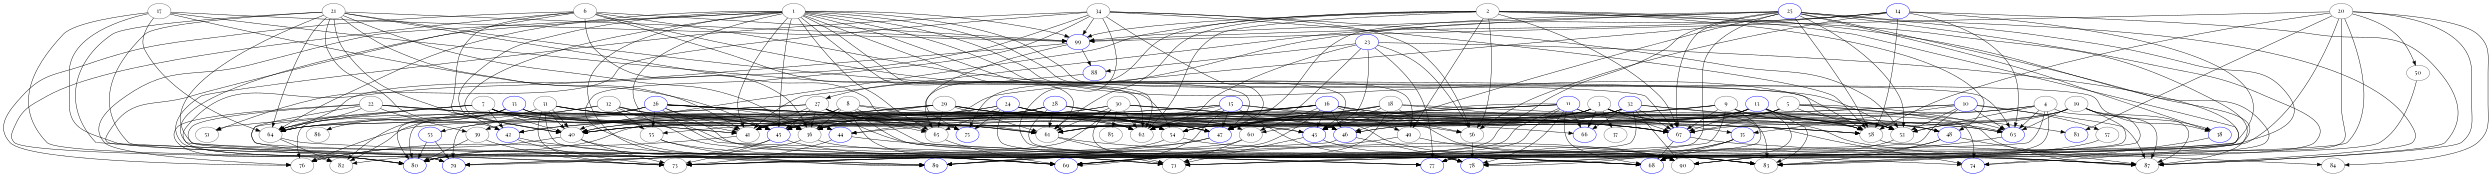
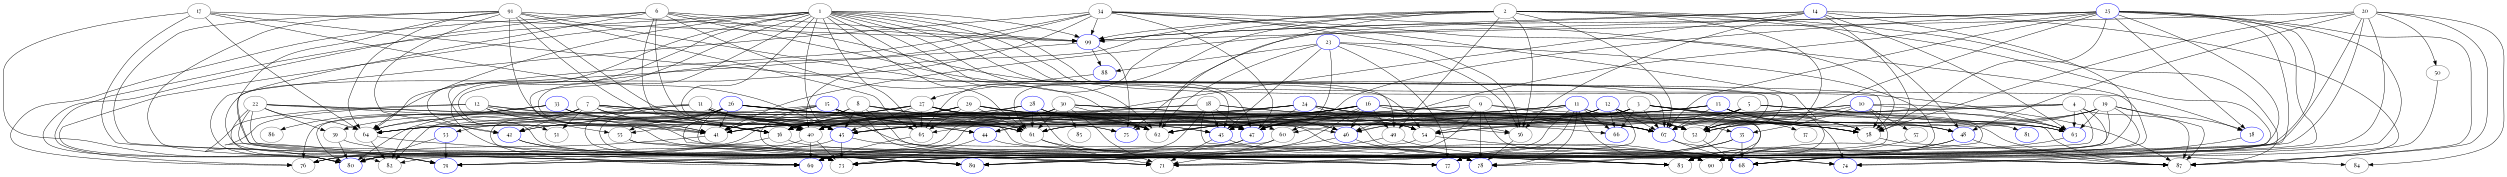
node "21": label "21" -> "91"
edge "20" -> "81": now "20" -> "48"
